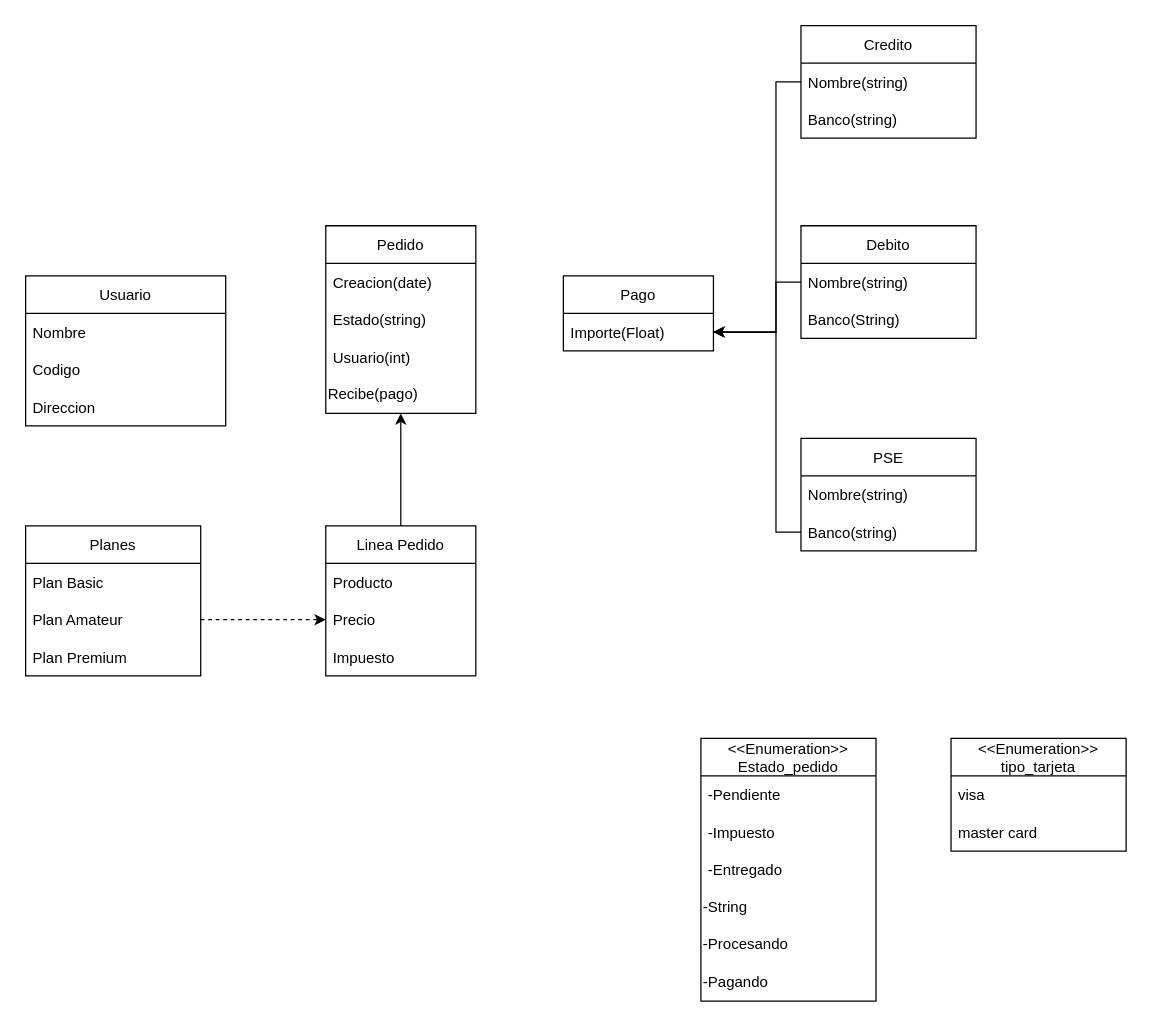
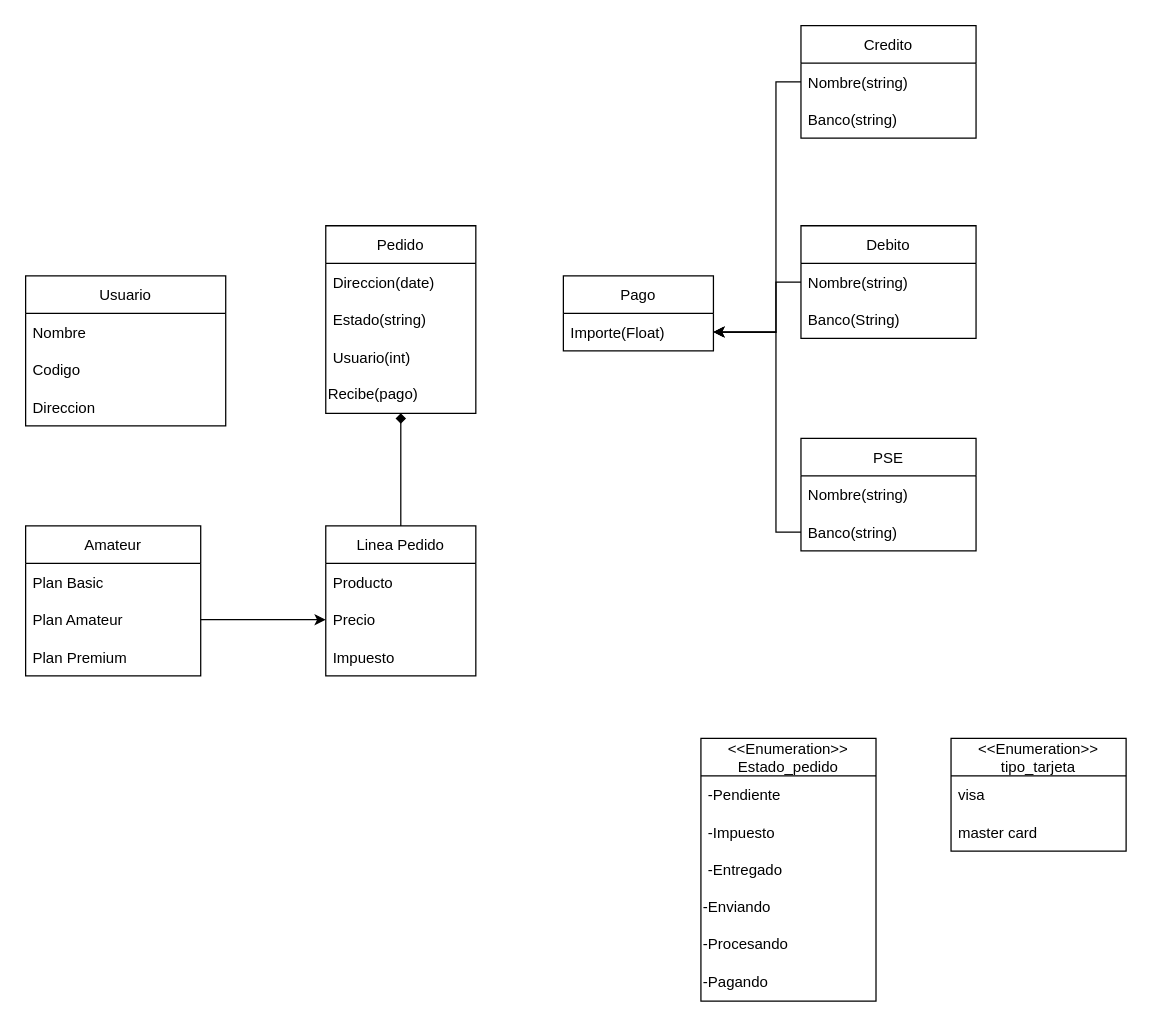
node "Creacion(date)": label "Creacion(date)" -> "Direccion(date)"
edge "Linea Pedido" -> "Recibe(pago)": arrowhead classic -> diamond
node "Planes": label "Planes" -> "Amateur"
edge "Plan Amateur" -> "Precio": style dashed -> solid
node "-String": label "-String" -> "-Enviando"
